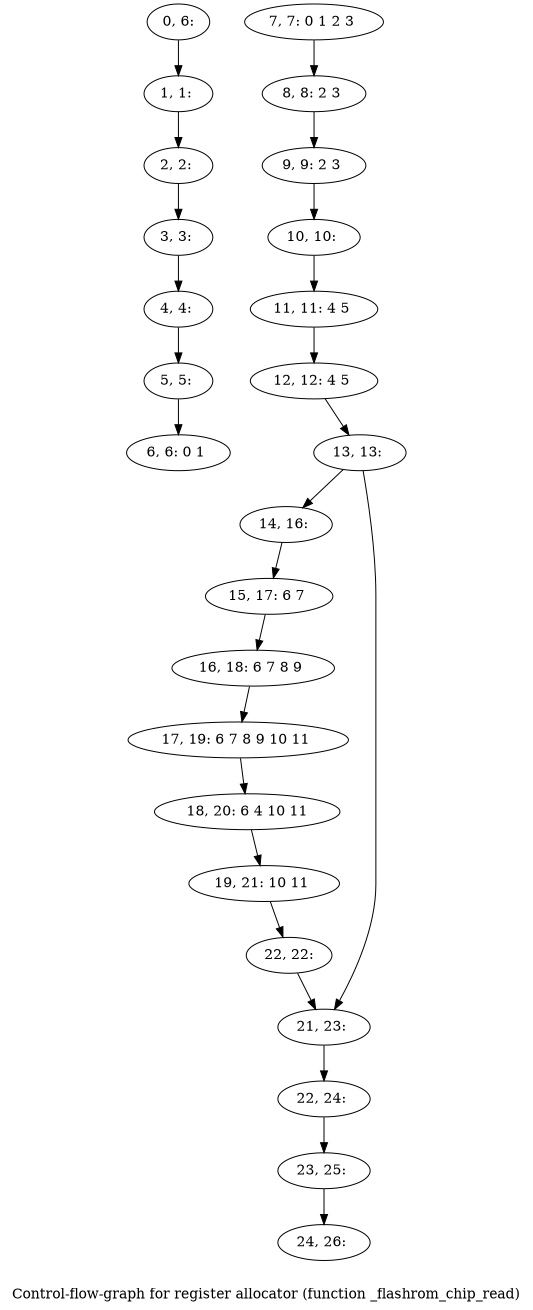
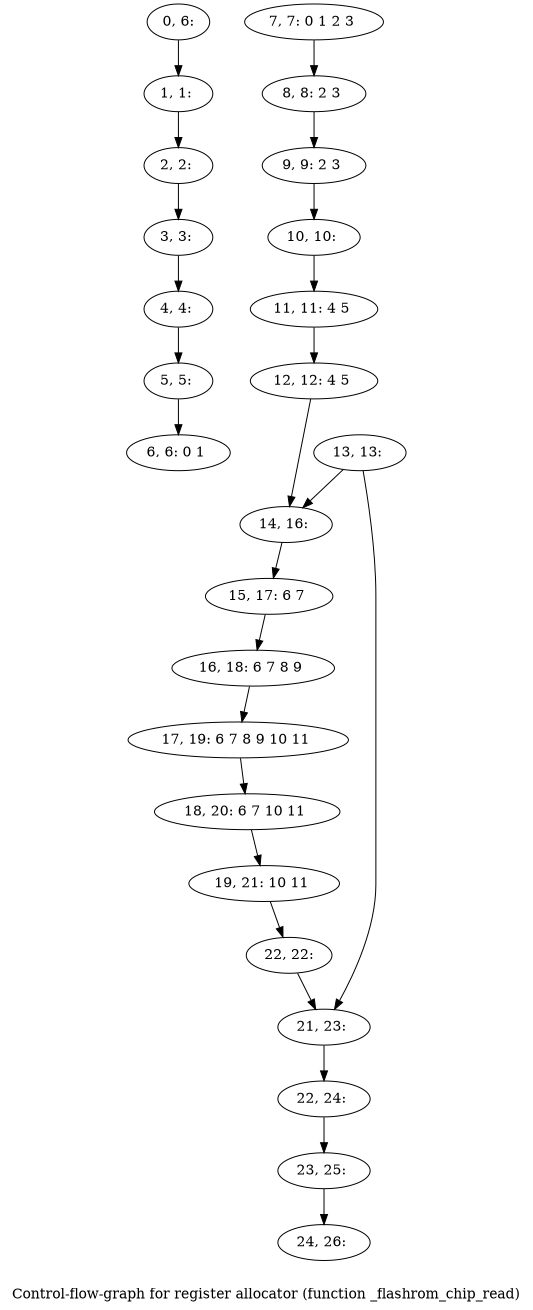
edge "12, 12: 4 5" -> "13, 13:": now "12, 12: 4 5" -> "14, 16:"
node "18, 20: 6 4 10 11": label "18, 20: 6 4 10 11" -> "18, 20: 6 7 10 11"
